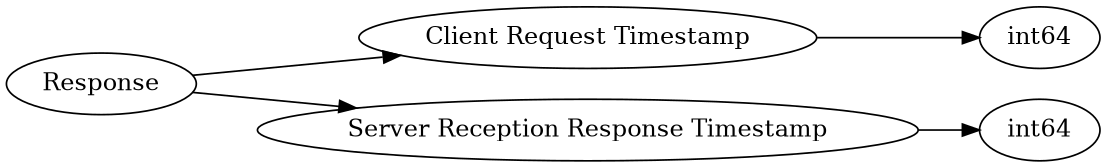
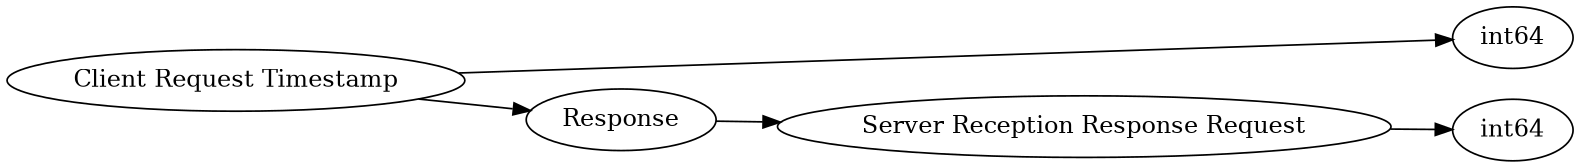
edge "Response" -> "Client Request Timestamp": reversed
node "Server Reception Response Timestamp": label "Server Reception Response Timestamp" -> "Server Reception Response Request"
